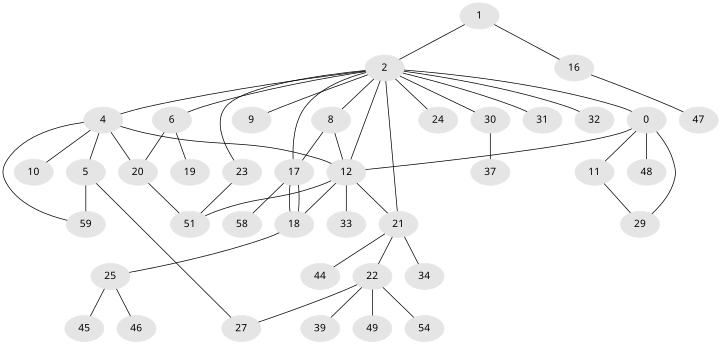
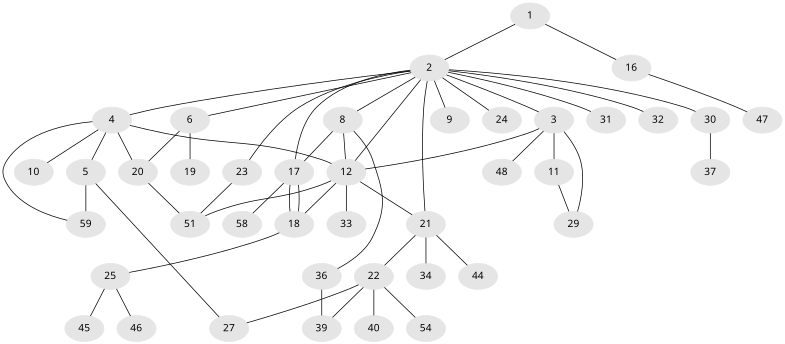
node "0": label "0" -> "3"
node "36": added
node "49": label "49" -> "40"
